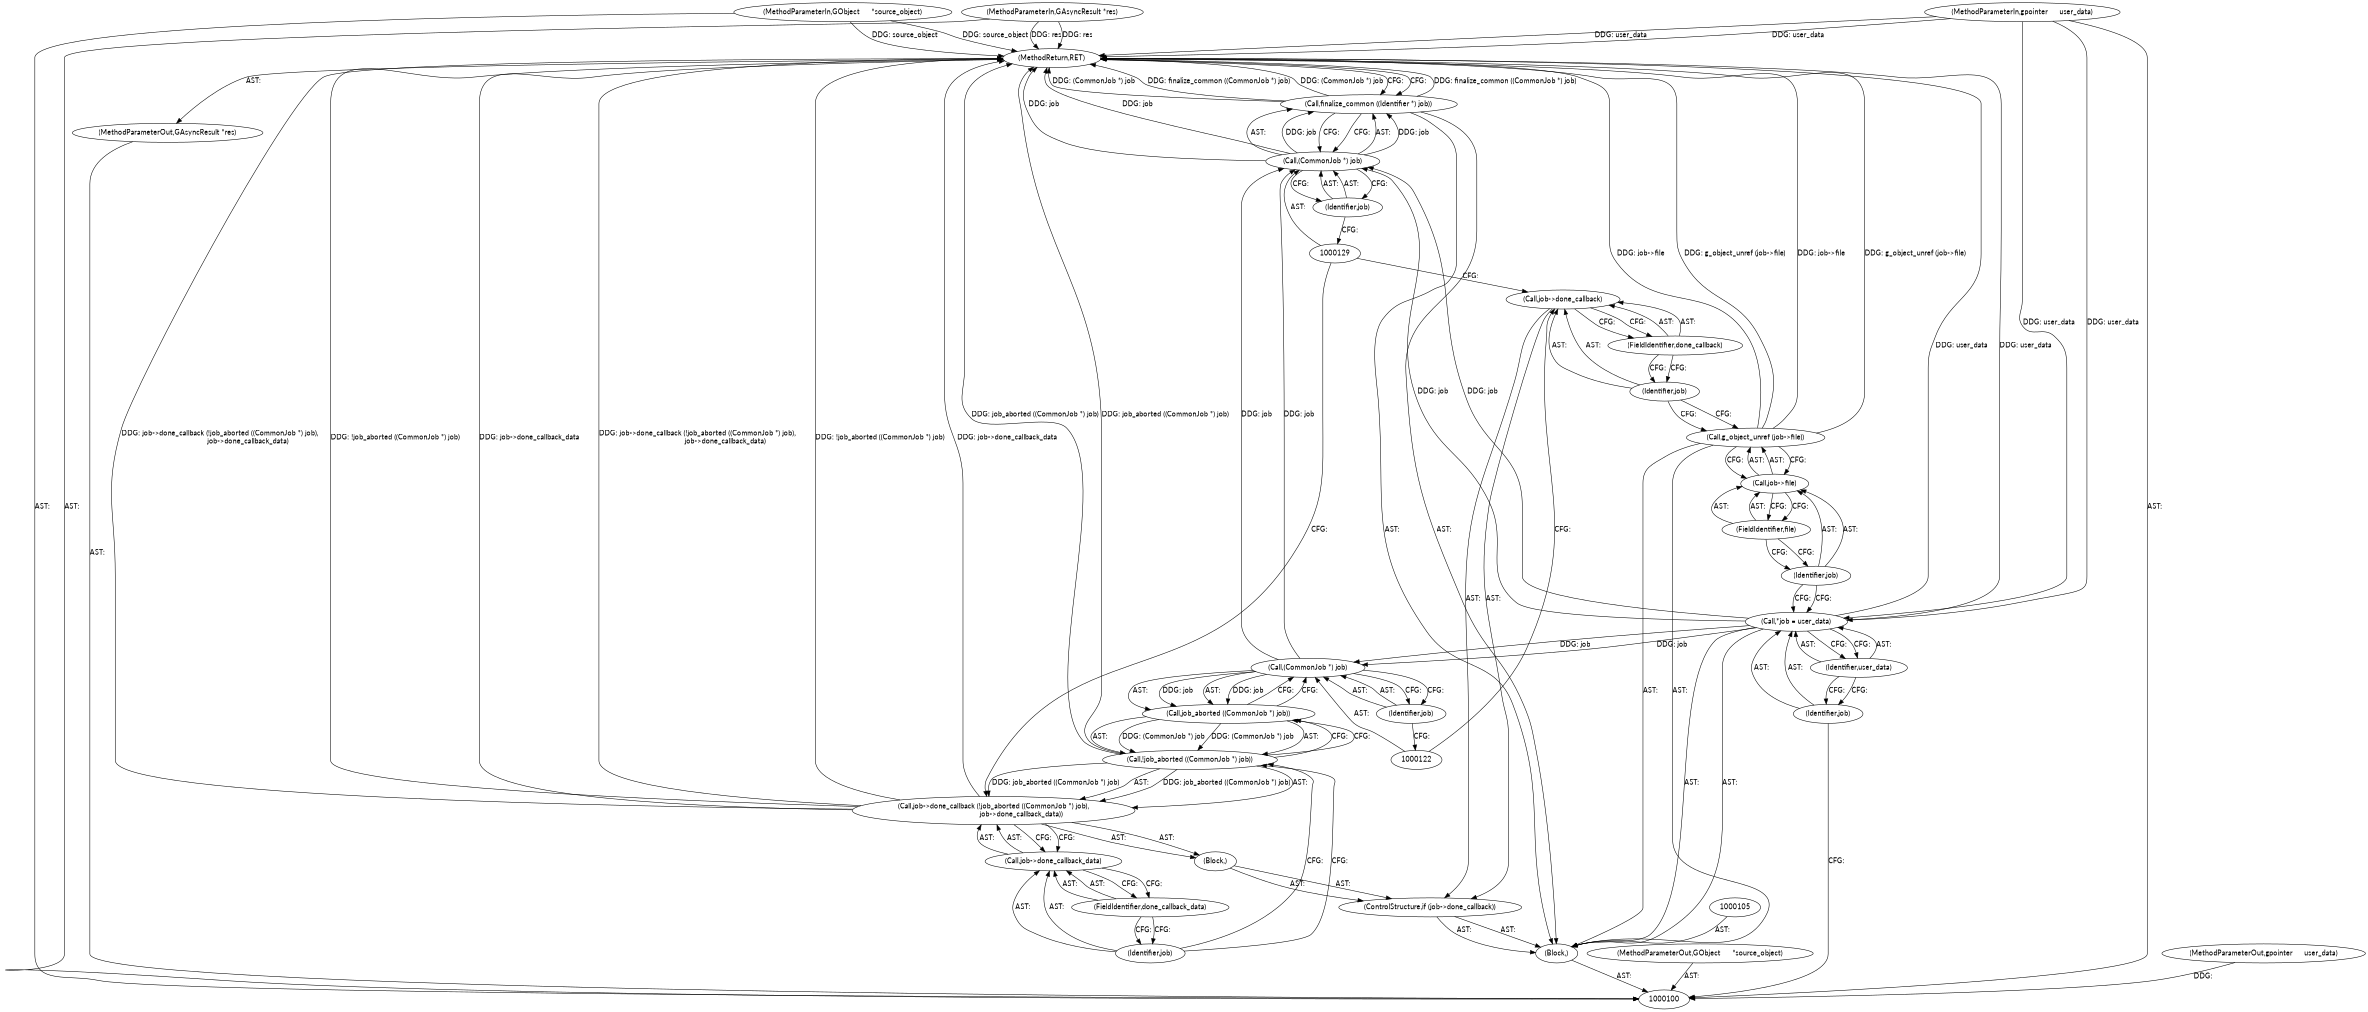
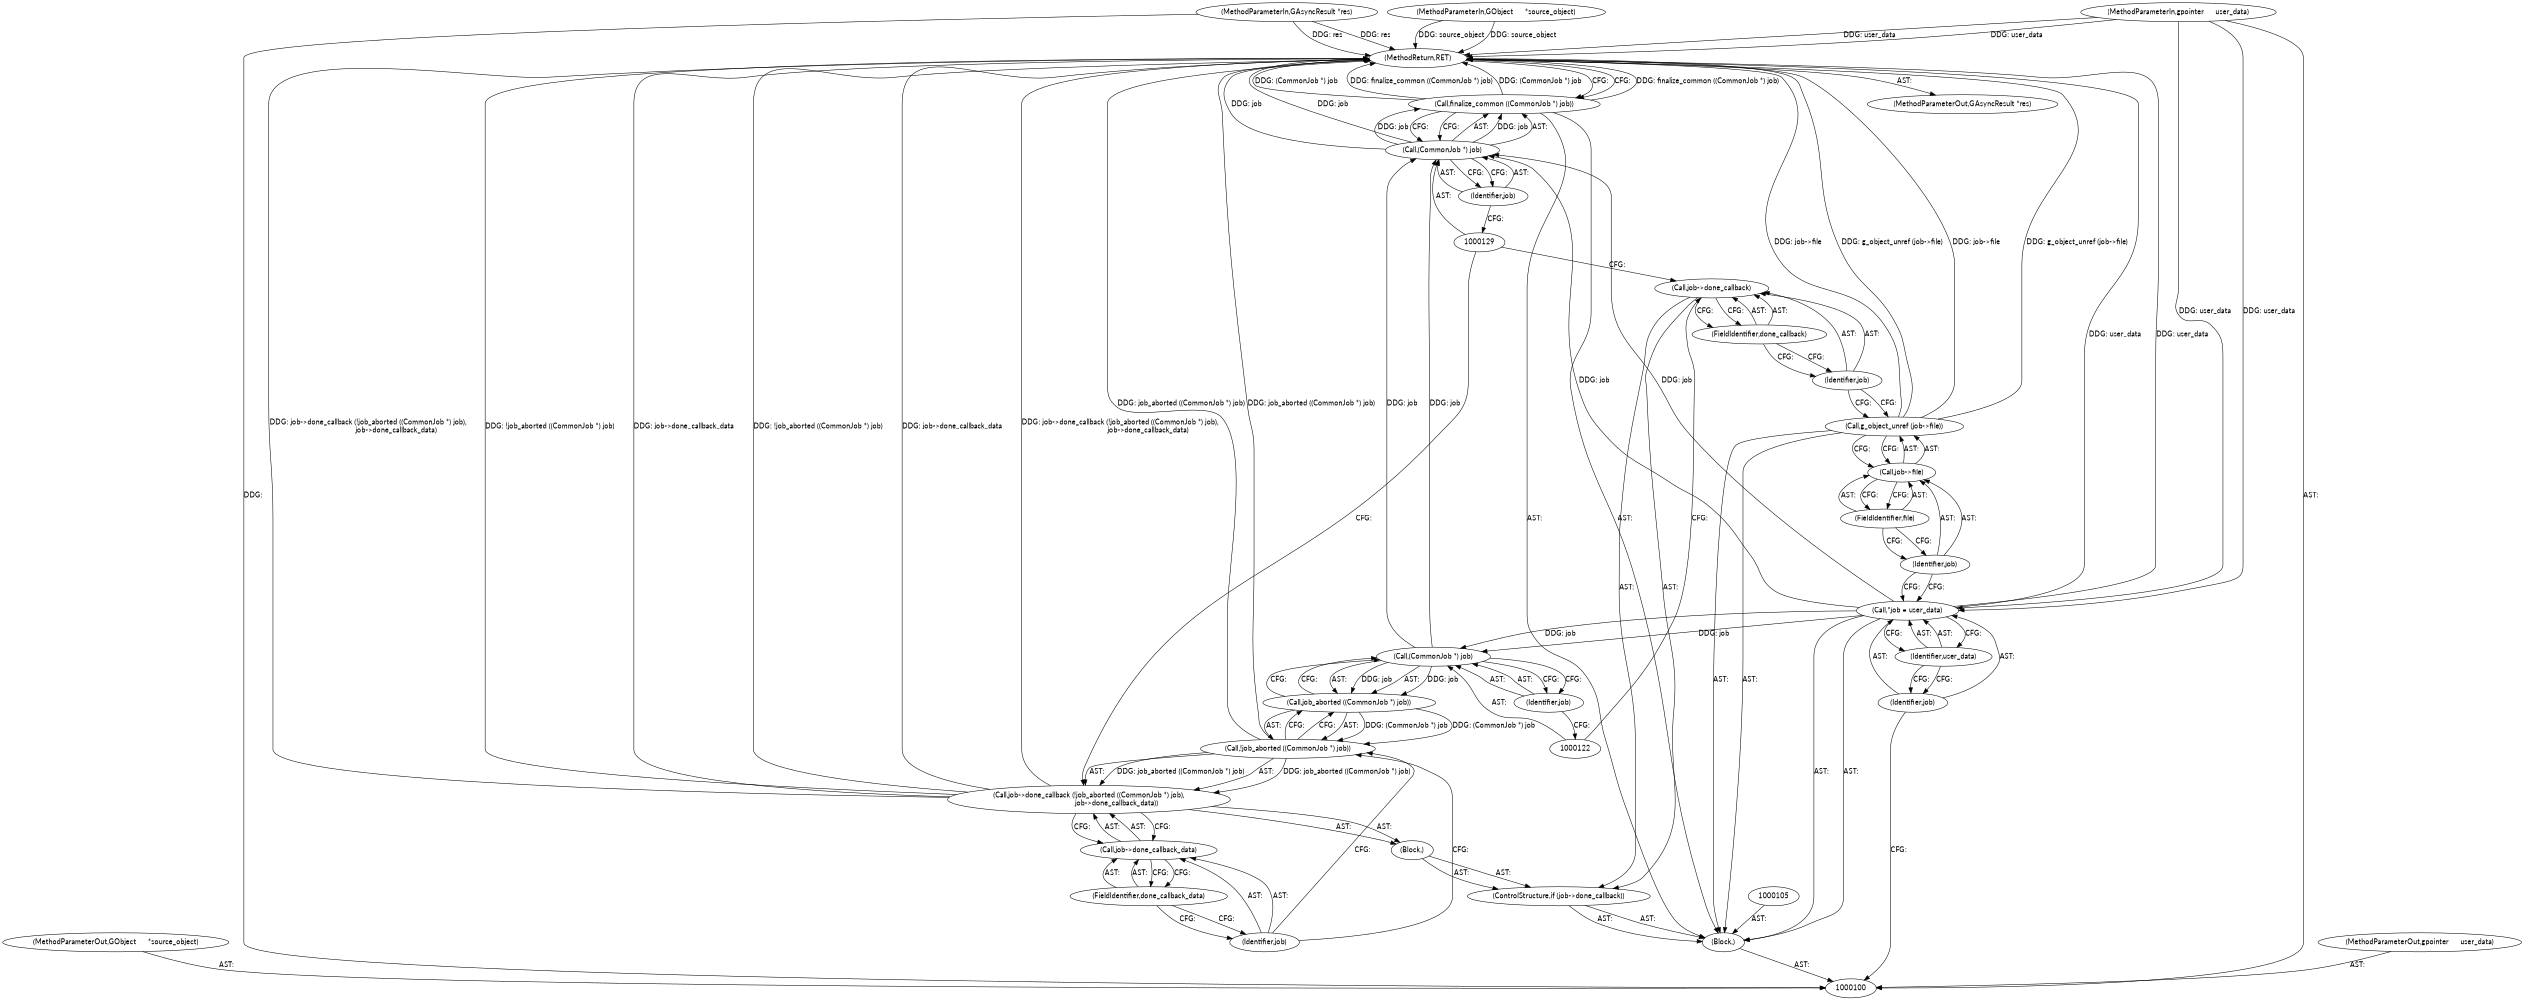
node "(Call,finalize_common ((Identifier *) job))": label "(Call,finalize_common ((Identifier *) job))" -> "(Call,finalize_common ((CommonJob *) job))"
edge "(MethodParameterIn,GAsyncResult *res)" -> "1000100": label "AST: " -> "DDG: "
edge "(MethodParameterIn,GObject      *source_object)" -> "1000100": removed, label "AST:"
edge "(MethodParameterOut,gpointer      user_data)" -> "1000100": label "DDG: " -> "AST: "
edge "(MethodParameterOut,GAsyncResult *res)" -> "1000100": removed, label "AST:"
